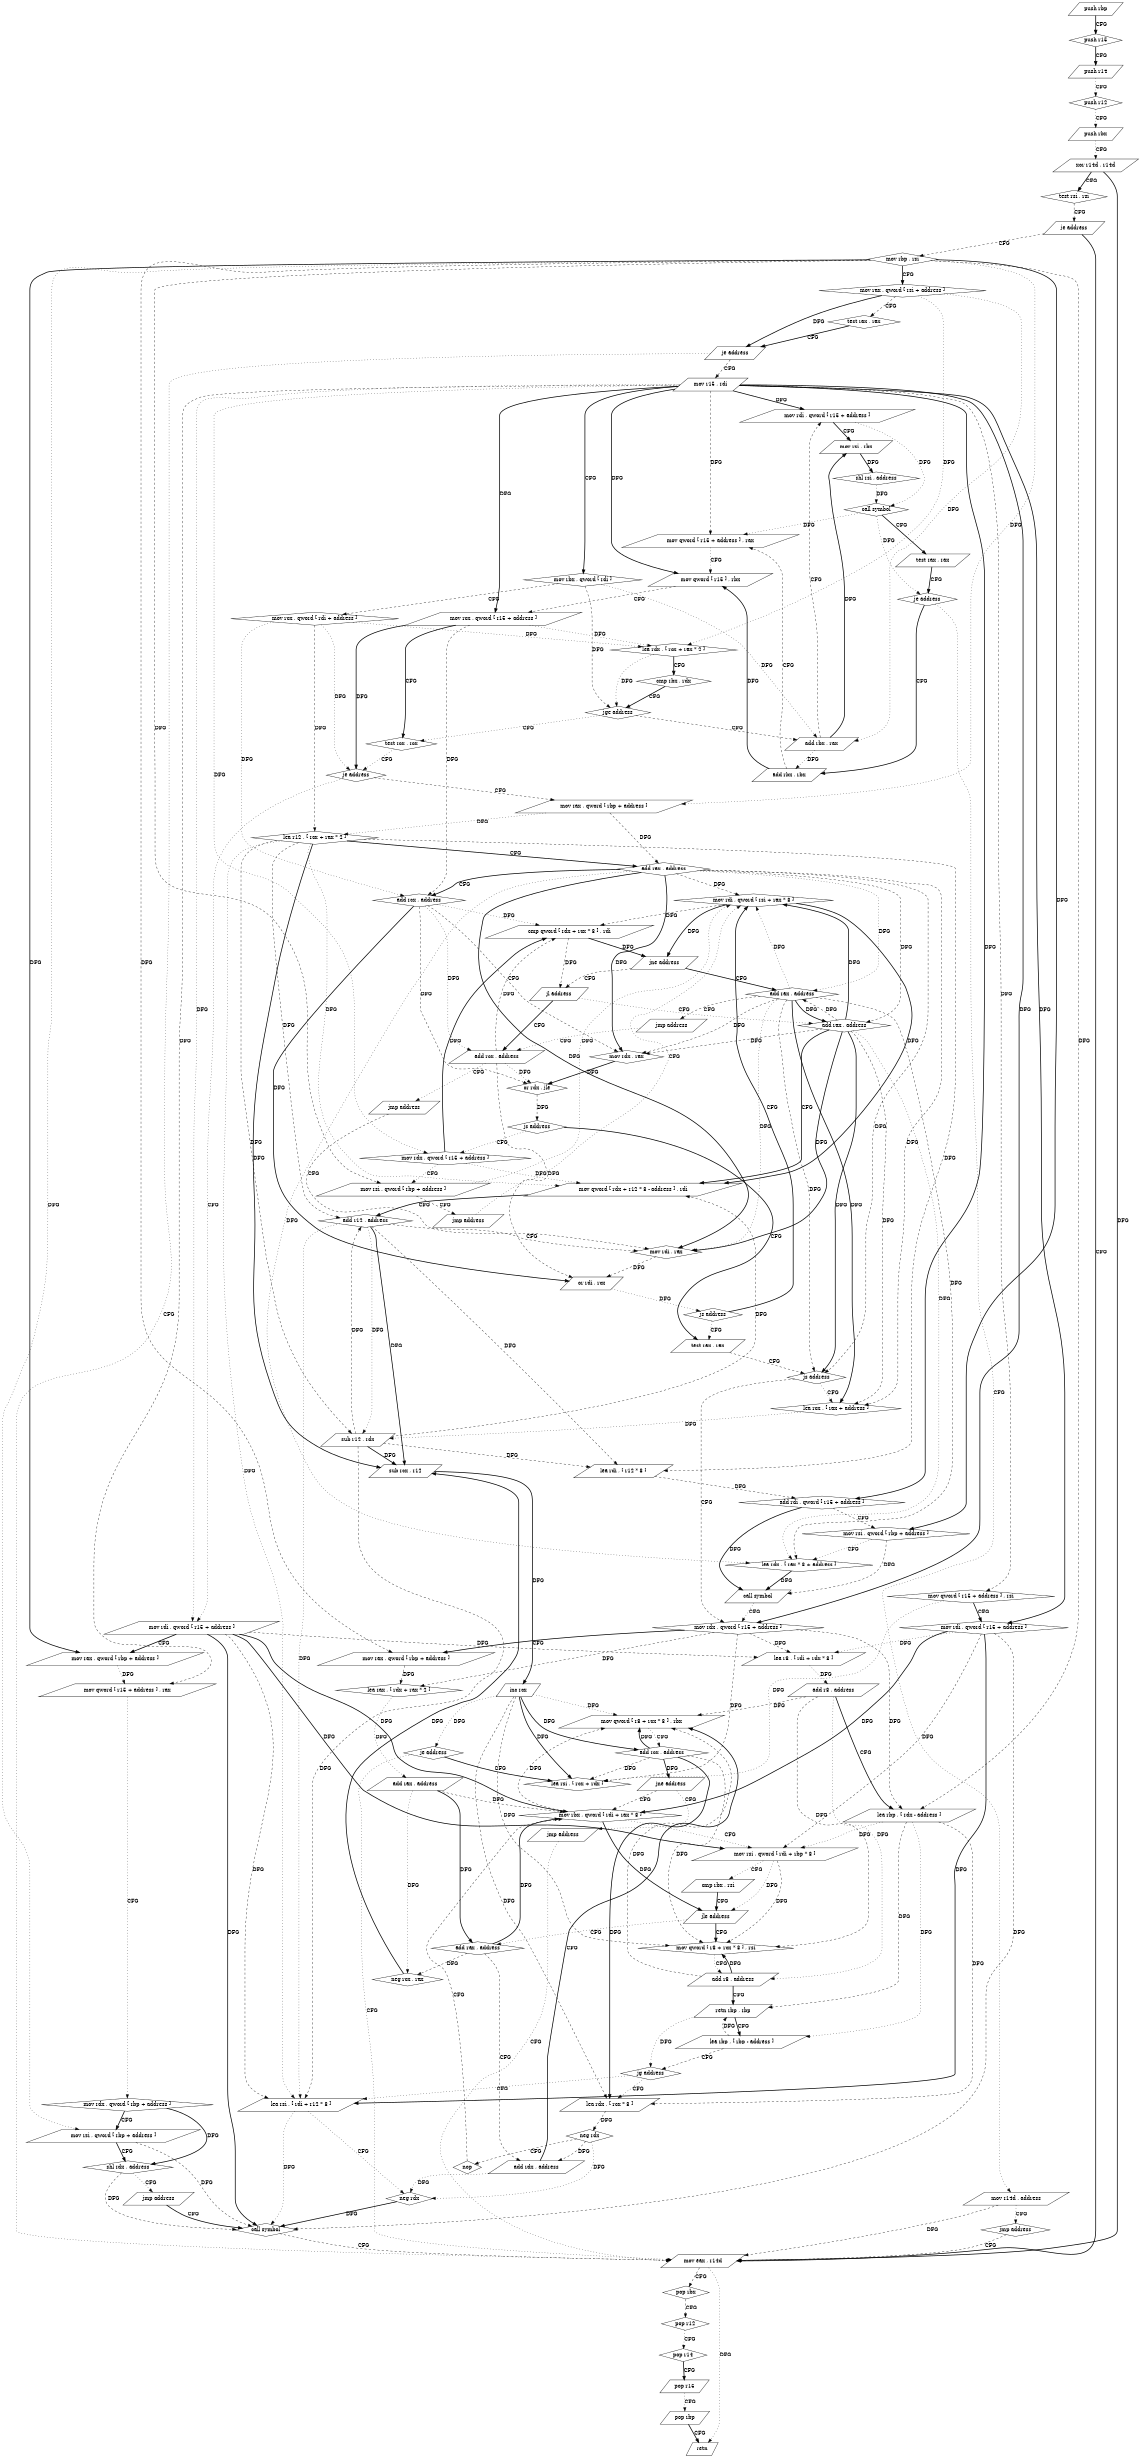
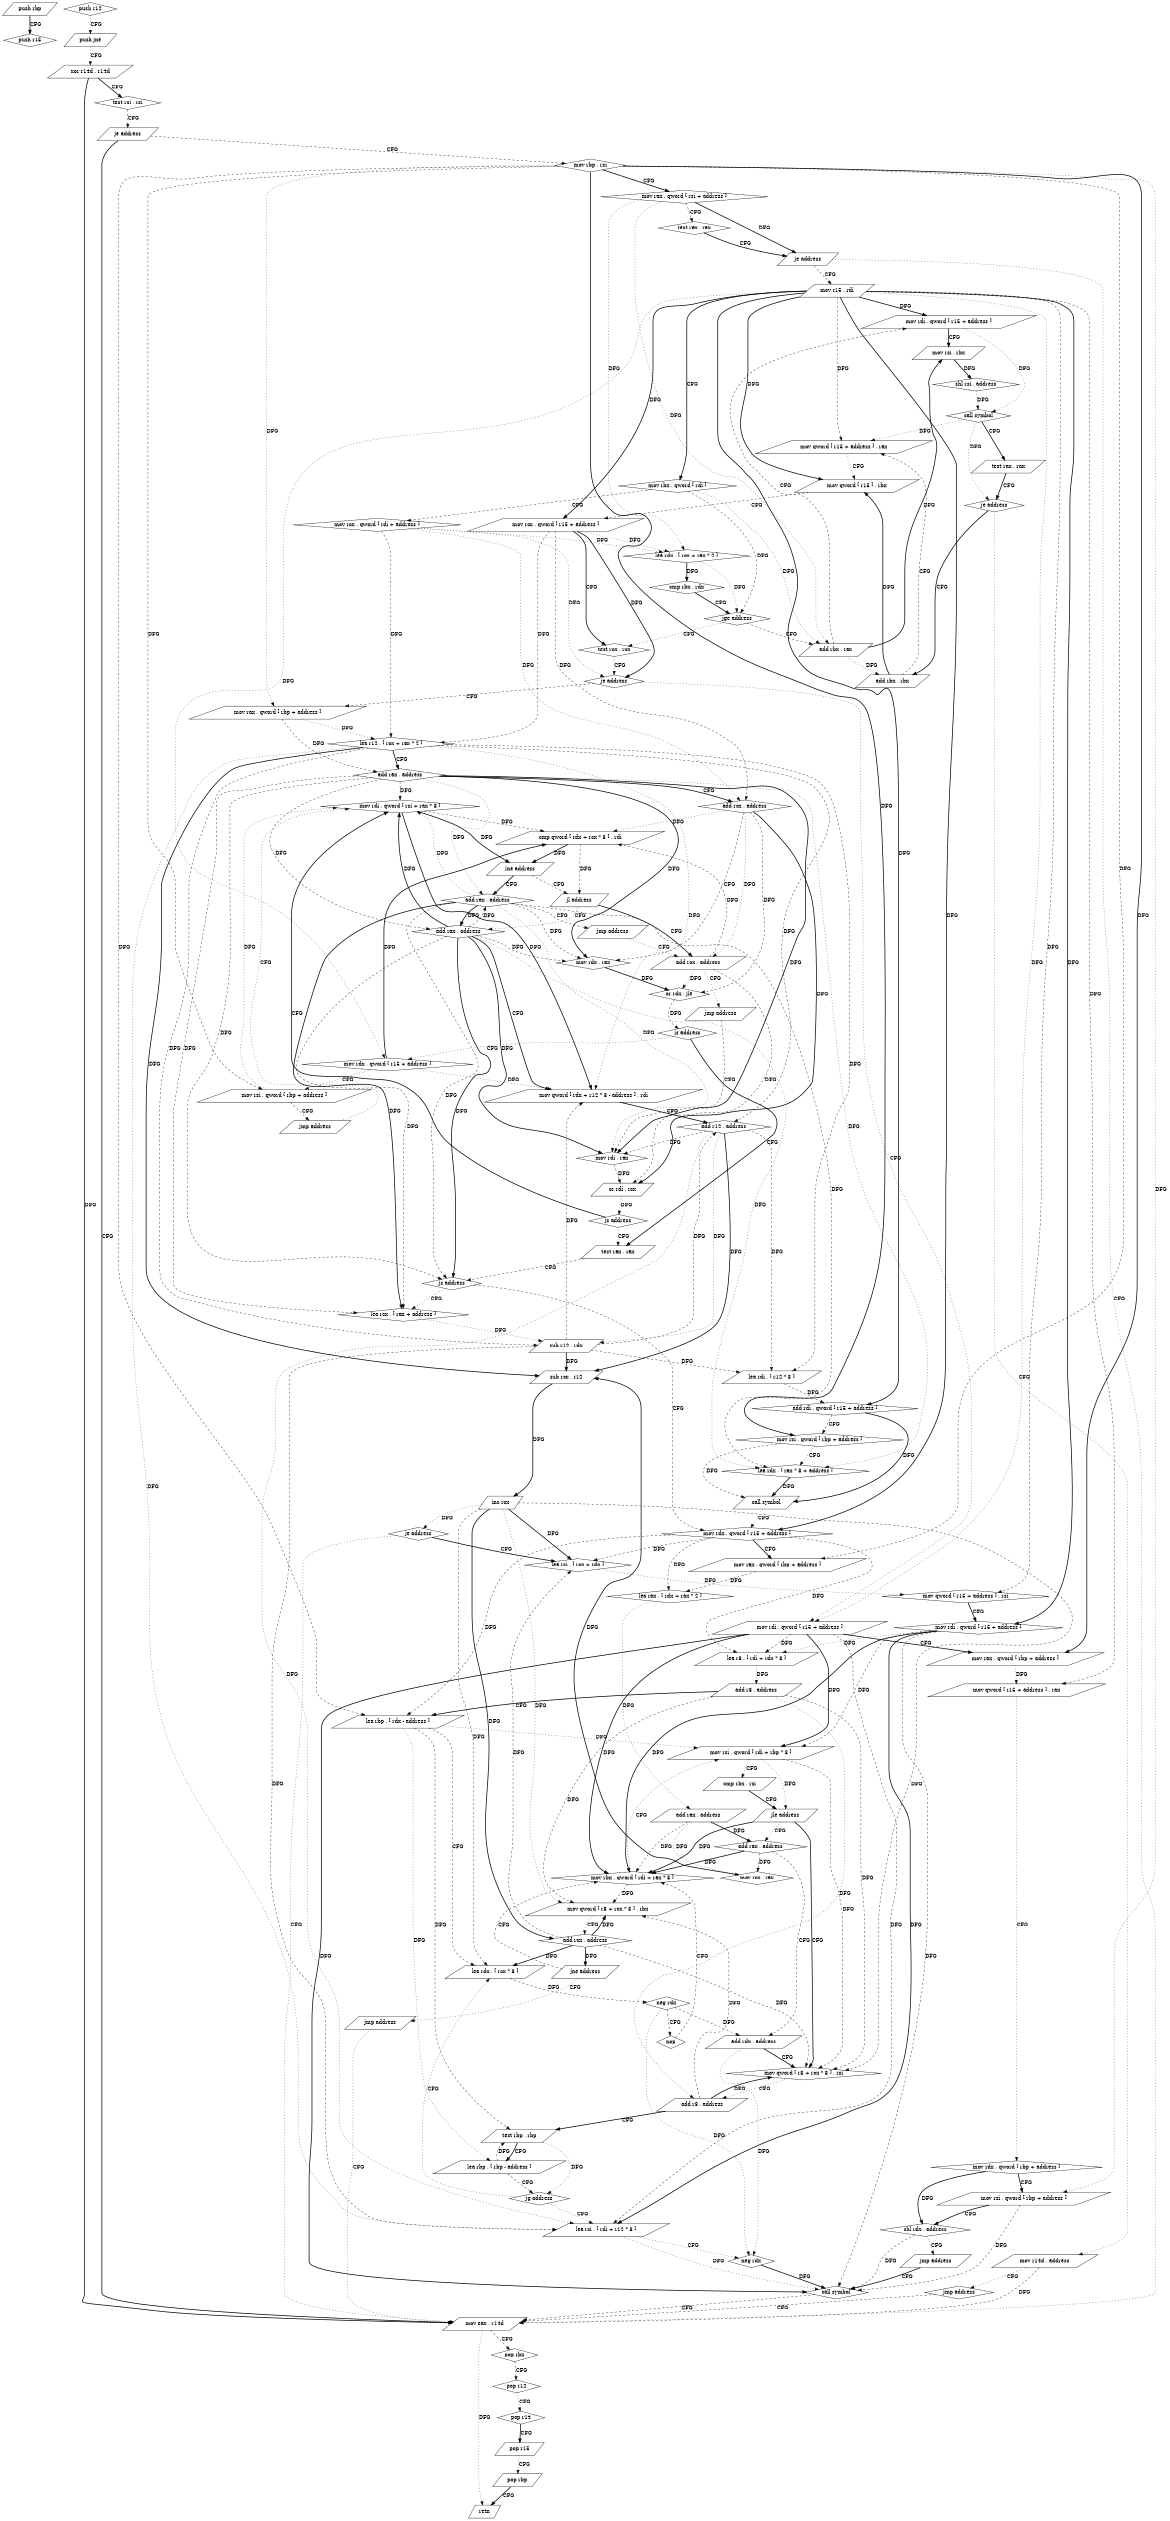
node "push r14": removed
node "push rbx": label "push rbx" -> "push jne"
edge "lea rdx , [ rcx + rax * 2 ]" -> "cmp rbx , rdx": label "CFG" -> "DFG"
edge "mov rcx , qword [ r15 + address ]" -> "lea r12 , [ rcx + rax * 2 ]": added, label "DFG"
edge "mov qword [ r15 + address ] , rsi" -> "lea rsi , [ rcx + rdx ]": reversed
edge "mov rbx , qword [ rdi + rax * 8 ]" -> "jle address": reversed
edge "add rdx , address" -> "mov qword [ r8 + rcx * 8 ] , rbx": now "add rdx , address" -> "mov qword [ r8 + rcx * 8 ] , rsi"
edge "lea rbp , [ rdx - address ]" -> "lea rdx , [ rcx * 8 ]": label "DFG" -> "CFG"
node "neg rcx , rax": label "neg rcx , rax" -> "mov rcx , rax"
node "retn rbp , rbp": label "retn rbp , rbp" -> "test rbp , rbp"
